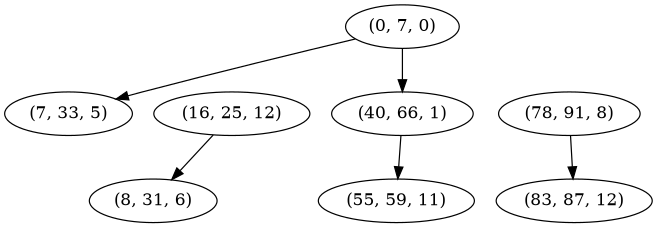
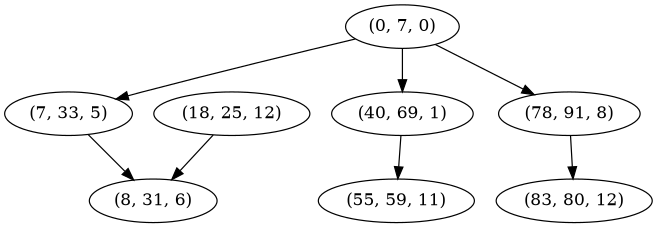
edge "(0, 7, 0)" -> "(78, 91, 8)": added
node "(16, 25, 12)": label "(16, 25, 12)" -> "(18, 25, 12)"
node "(40, 66, 1)": label "(40, 66, 1)" -> "(40, 69, 1)"
edge "(7, 33, 5)" -> "(8, 31, 6)": added
node "(83, 87, 12)": label "(83, 87, 12)" -> "(83, 80, 12)"
